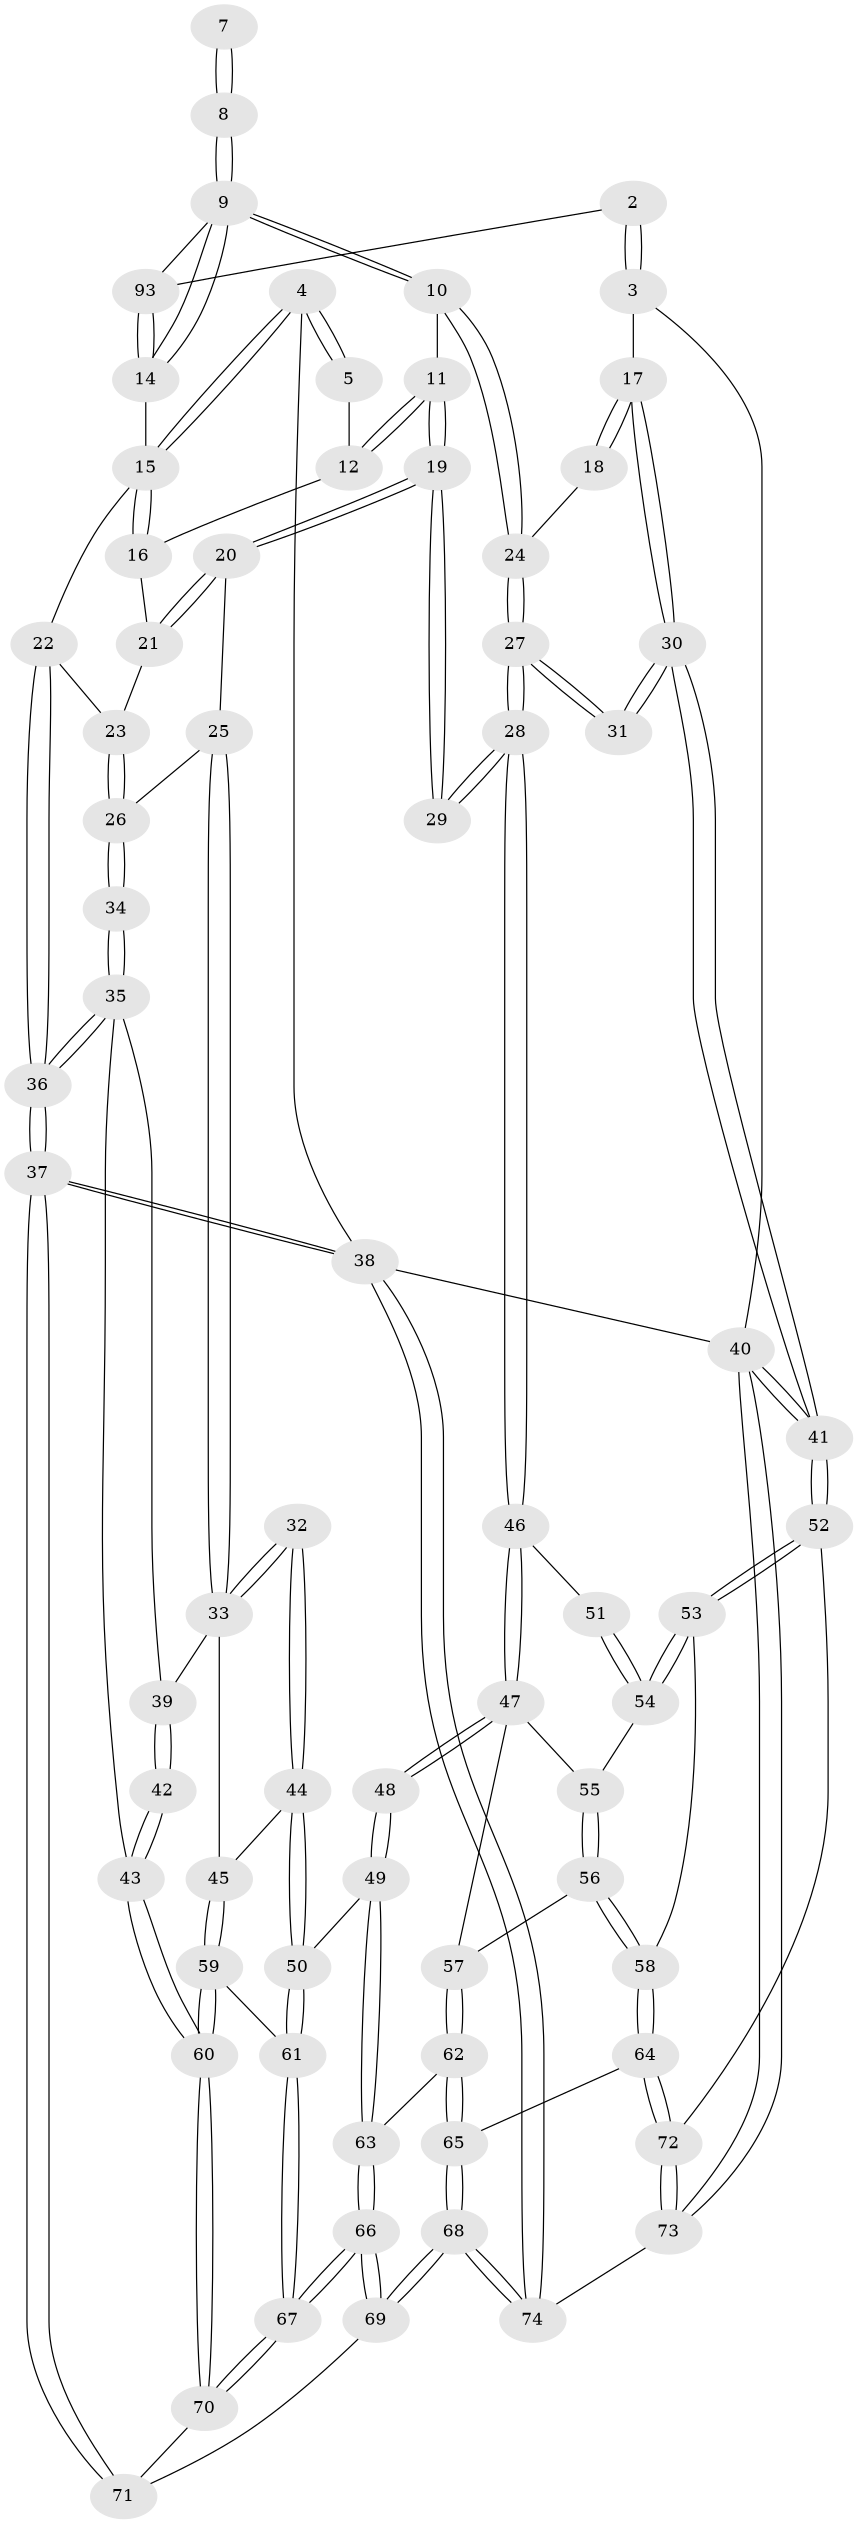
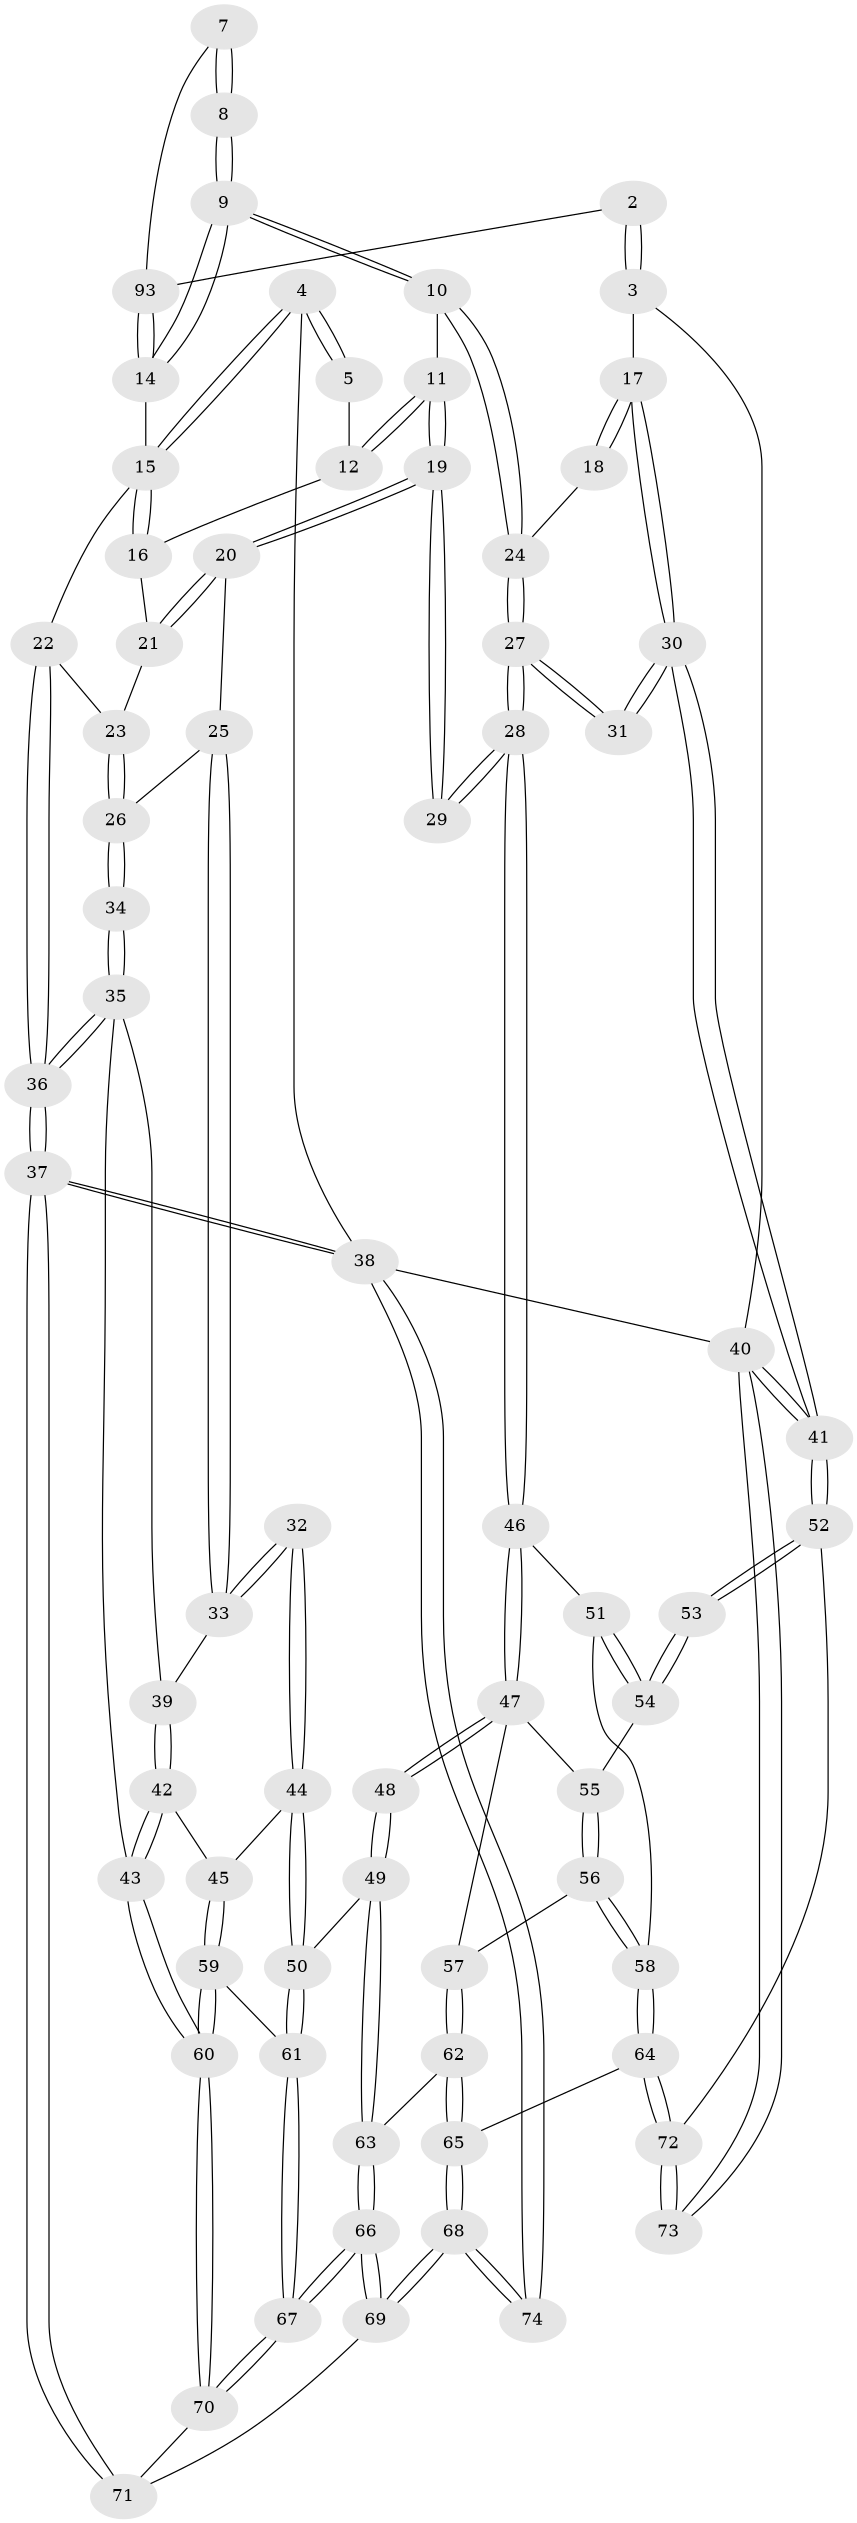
edge "9" -- "93": now "7" -- "93"
edge "33" -- "45": now "42" -- "45"
edge "53" -- "58": now "51" -- "58"
edge "73" -- "74": removed
